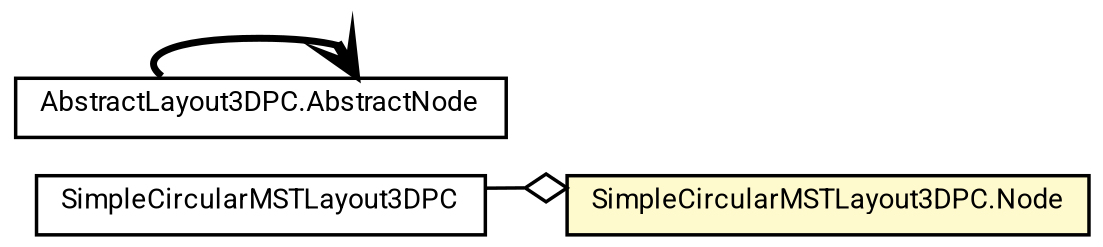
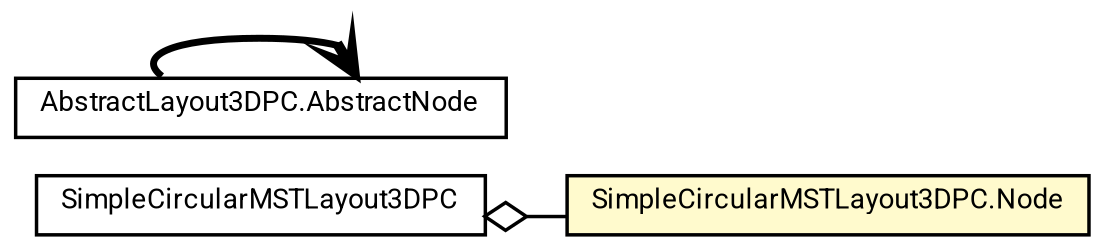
edge "SimpleCircularMSTLayout3DPC" -> "SimpleCircularMSTLayout3DPC.Node": reversed
